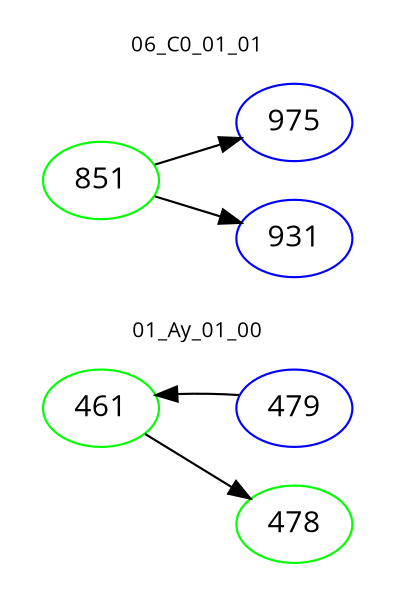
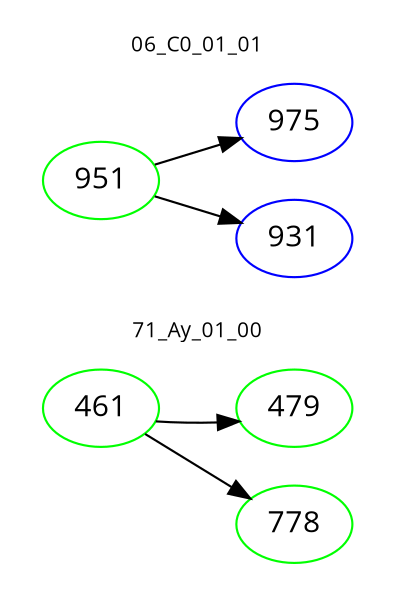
node "851": label "851" -> "951"
cluster "01_Ay_01_00": label "01_Ay_01_00" -> "71_Ay_01_00"
edge "479" -> "461": reversed
node "479": color blue -> green
node "478": label "478" -> "778"
